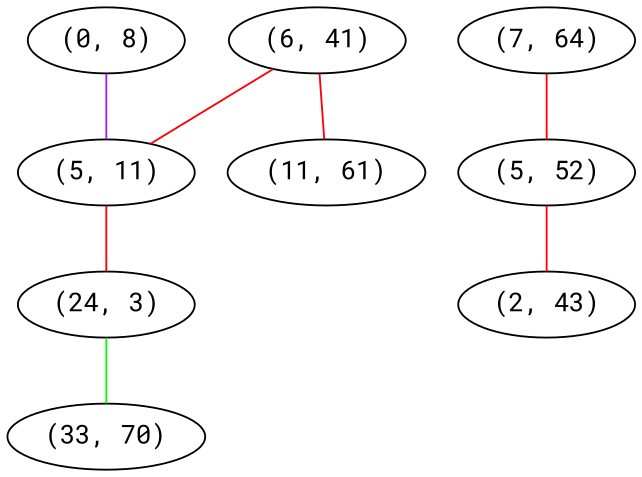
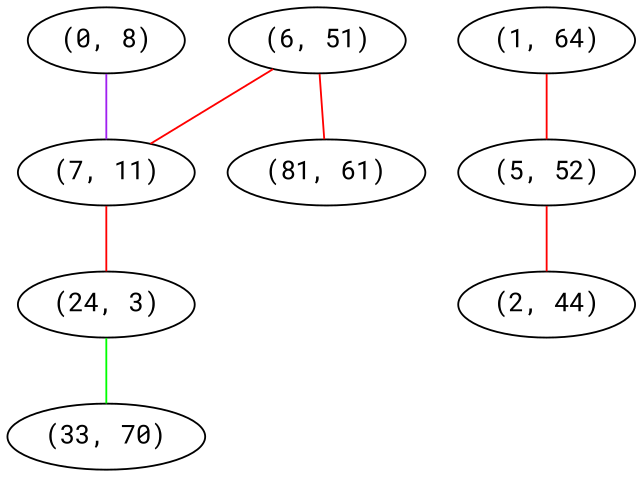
node "(6, 41)": label "(6, 41)" -> "(6, 51)"
node "(7, 64)": label "(7, 64)" -> "(1, 64)"
node "(5, 11)": label "(5, 11)" -> "(7, 11)"
node "(11, 61)": label "(11, 61)" -> "(81, 61)"
node "(2, 43)": label "(2, 43)" -> "(2, 44)"
